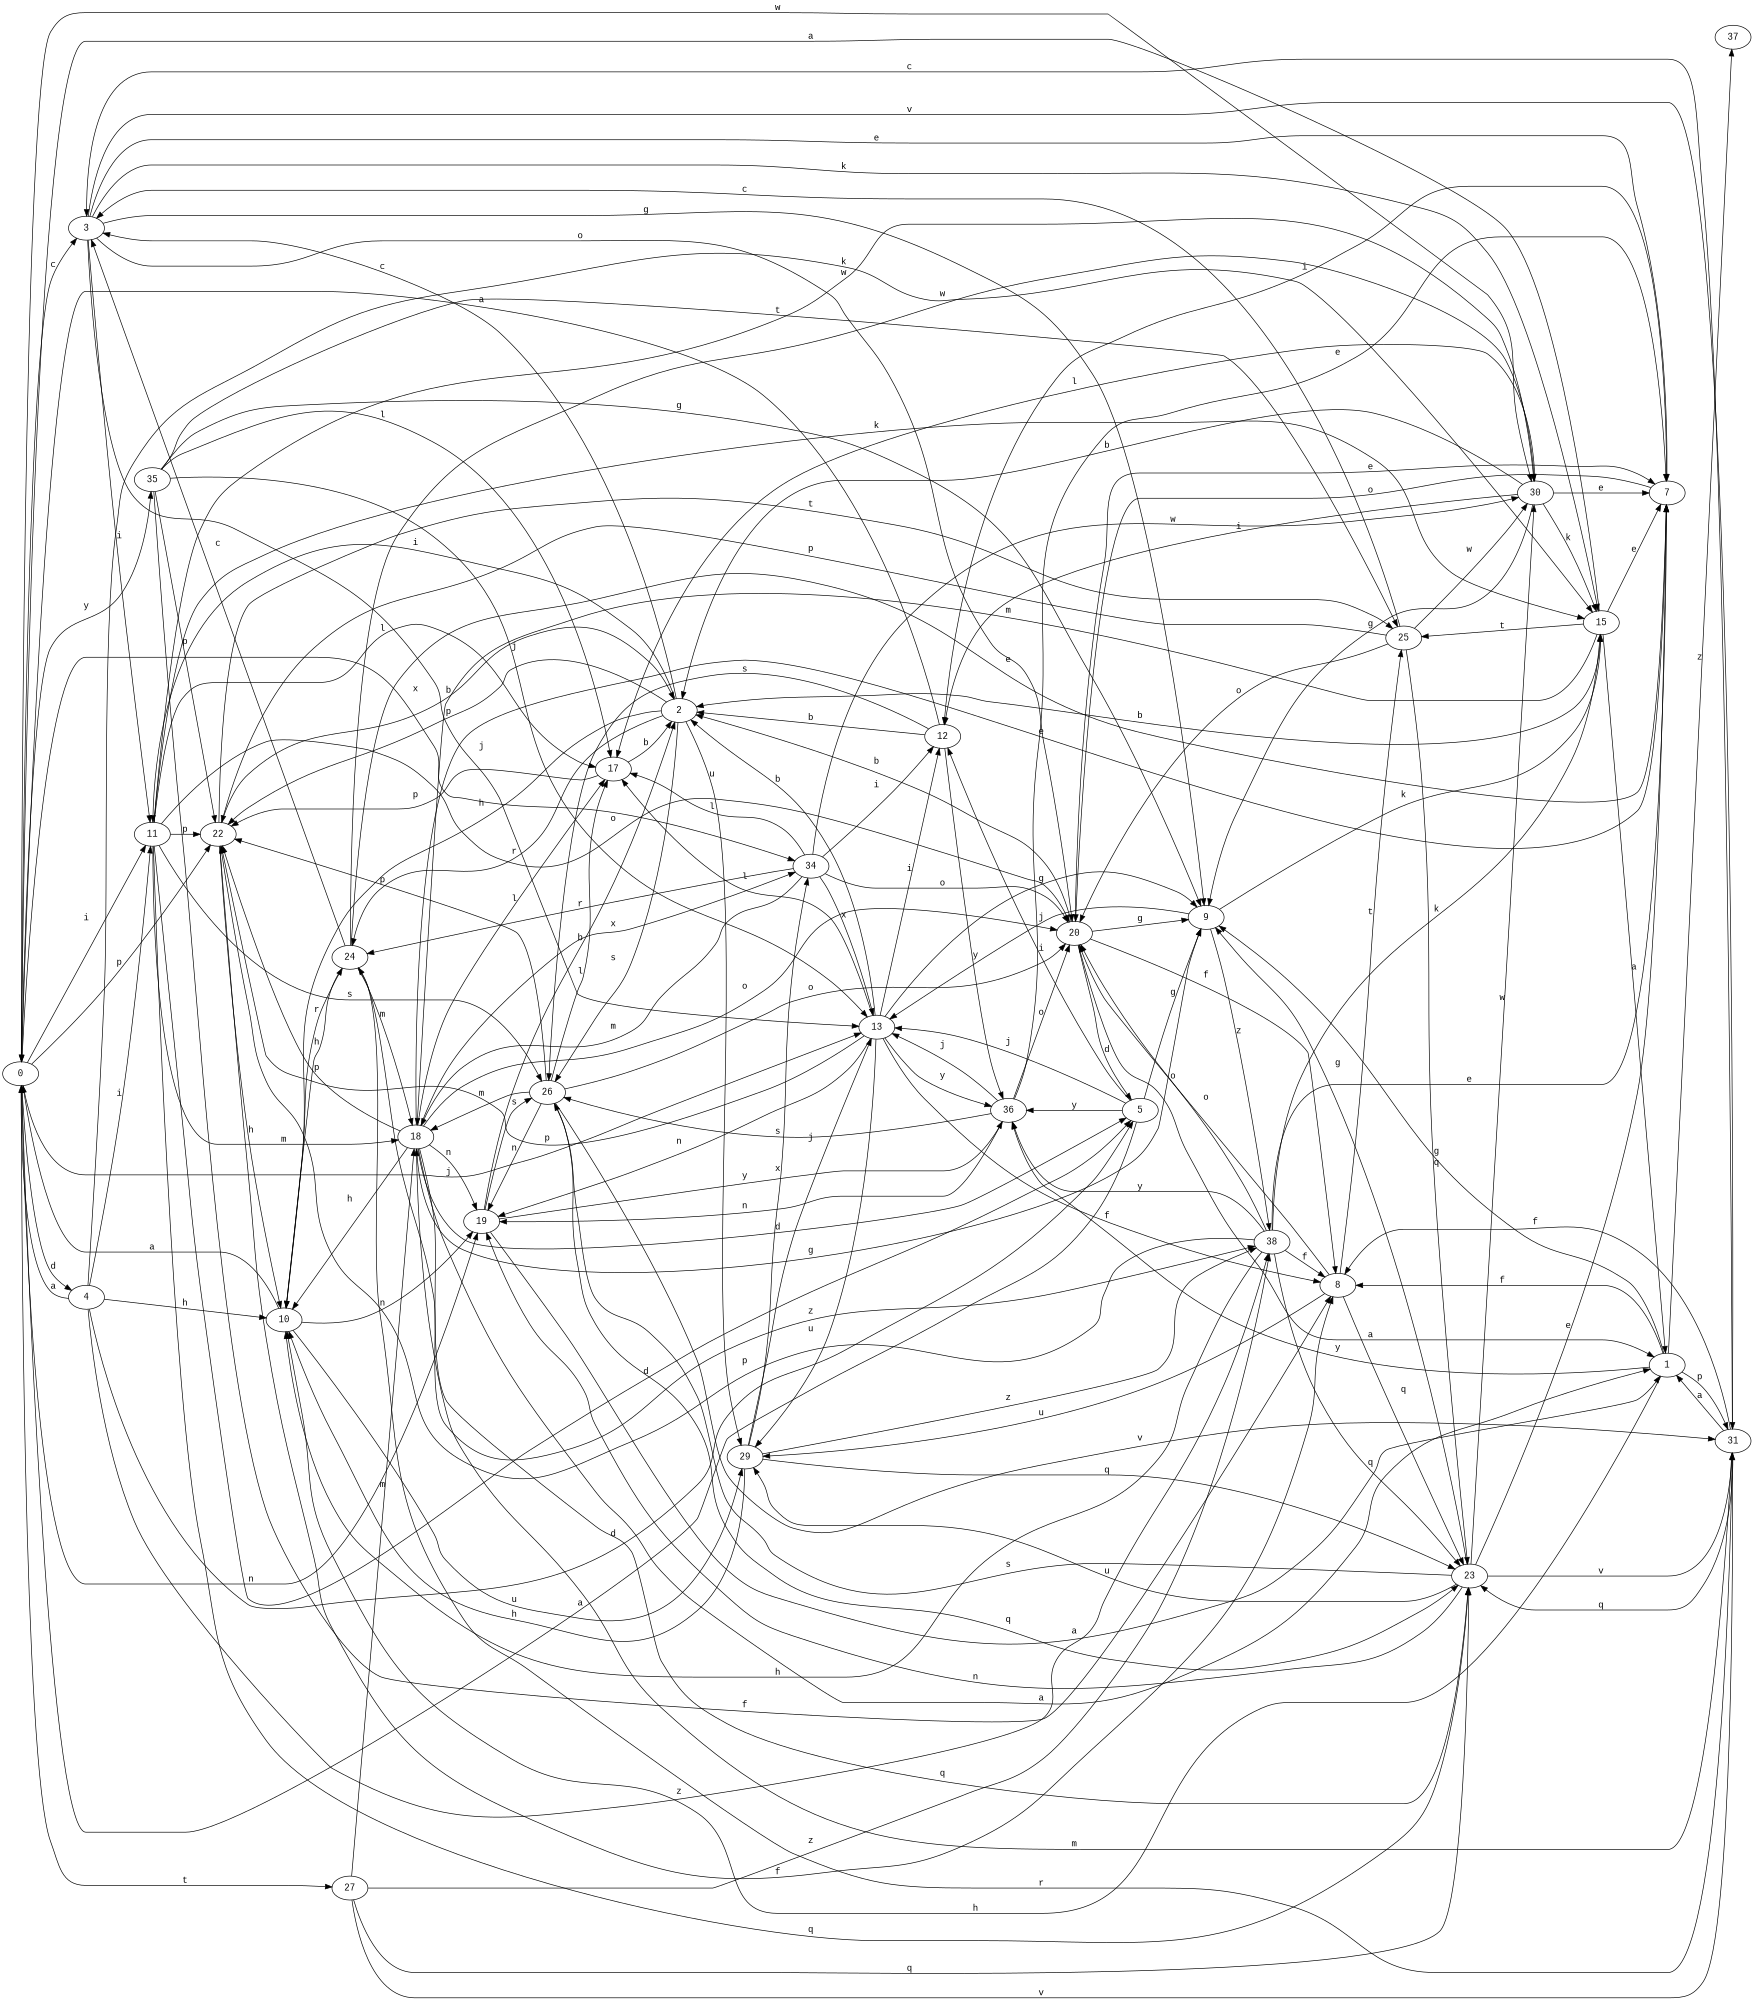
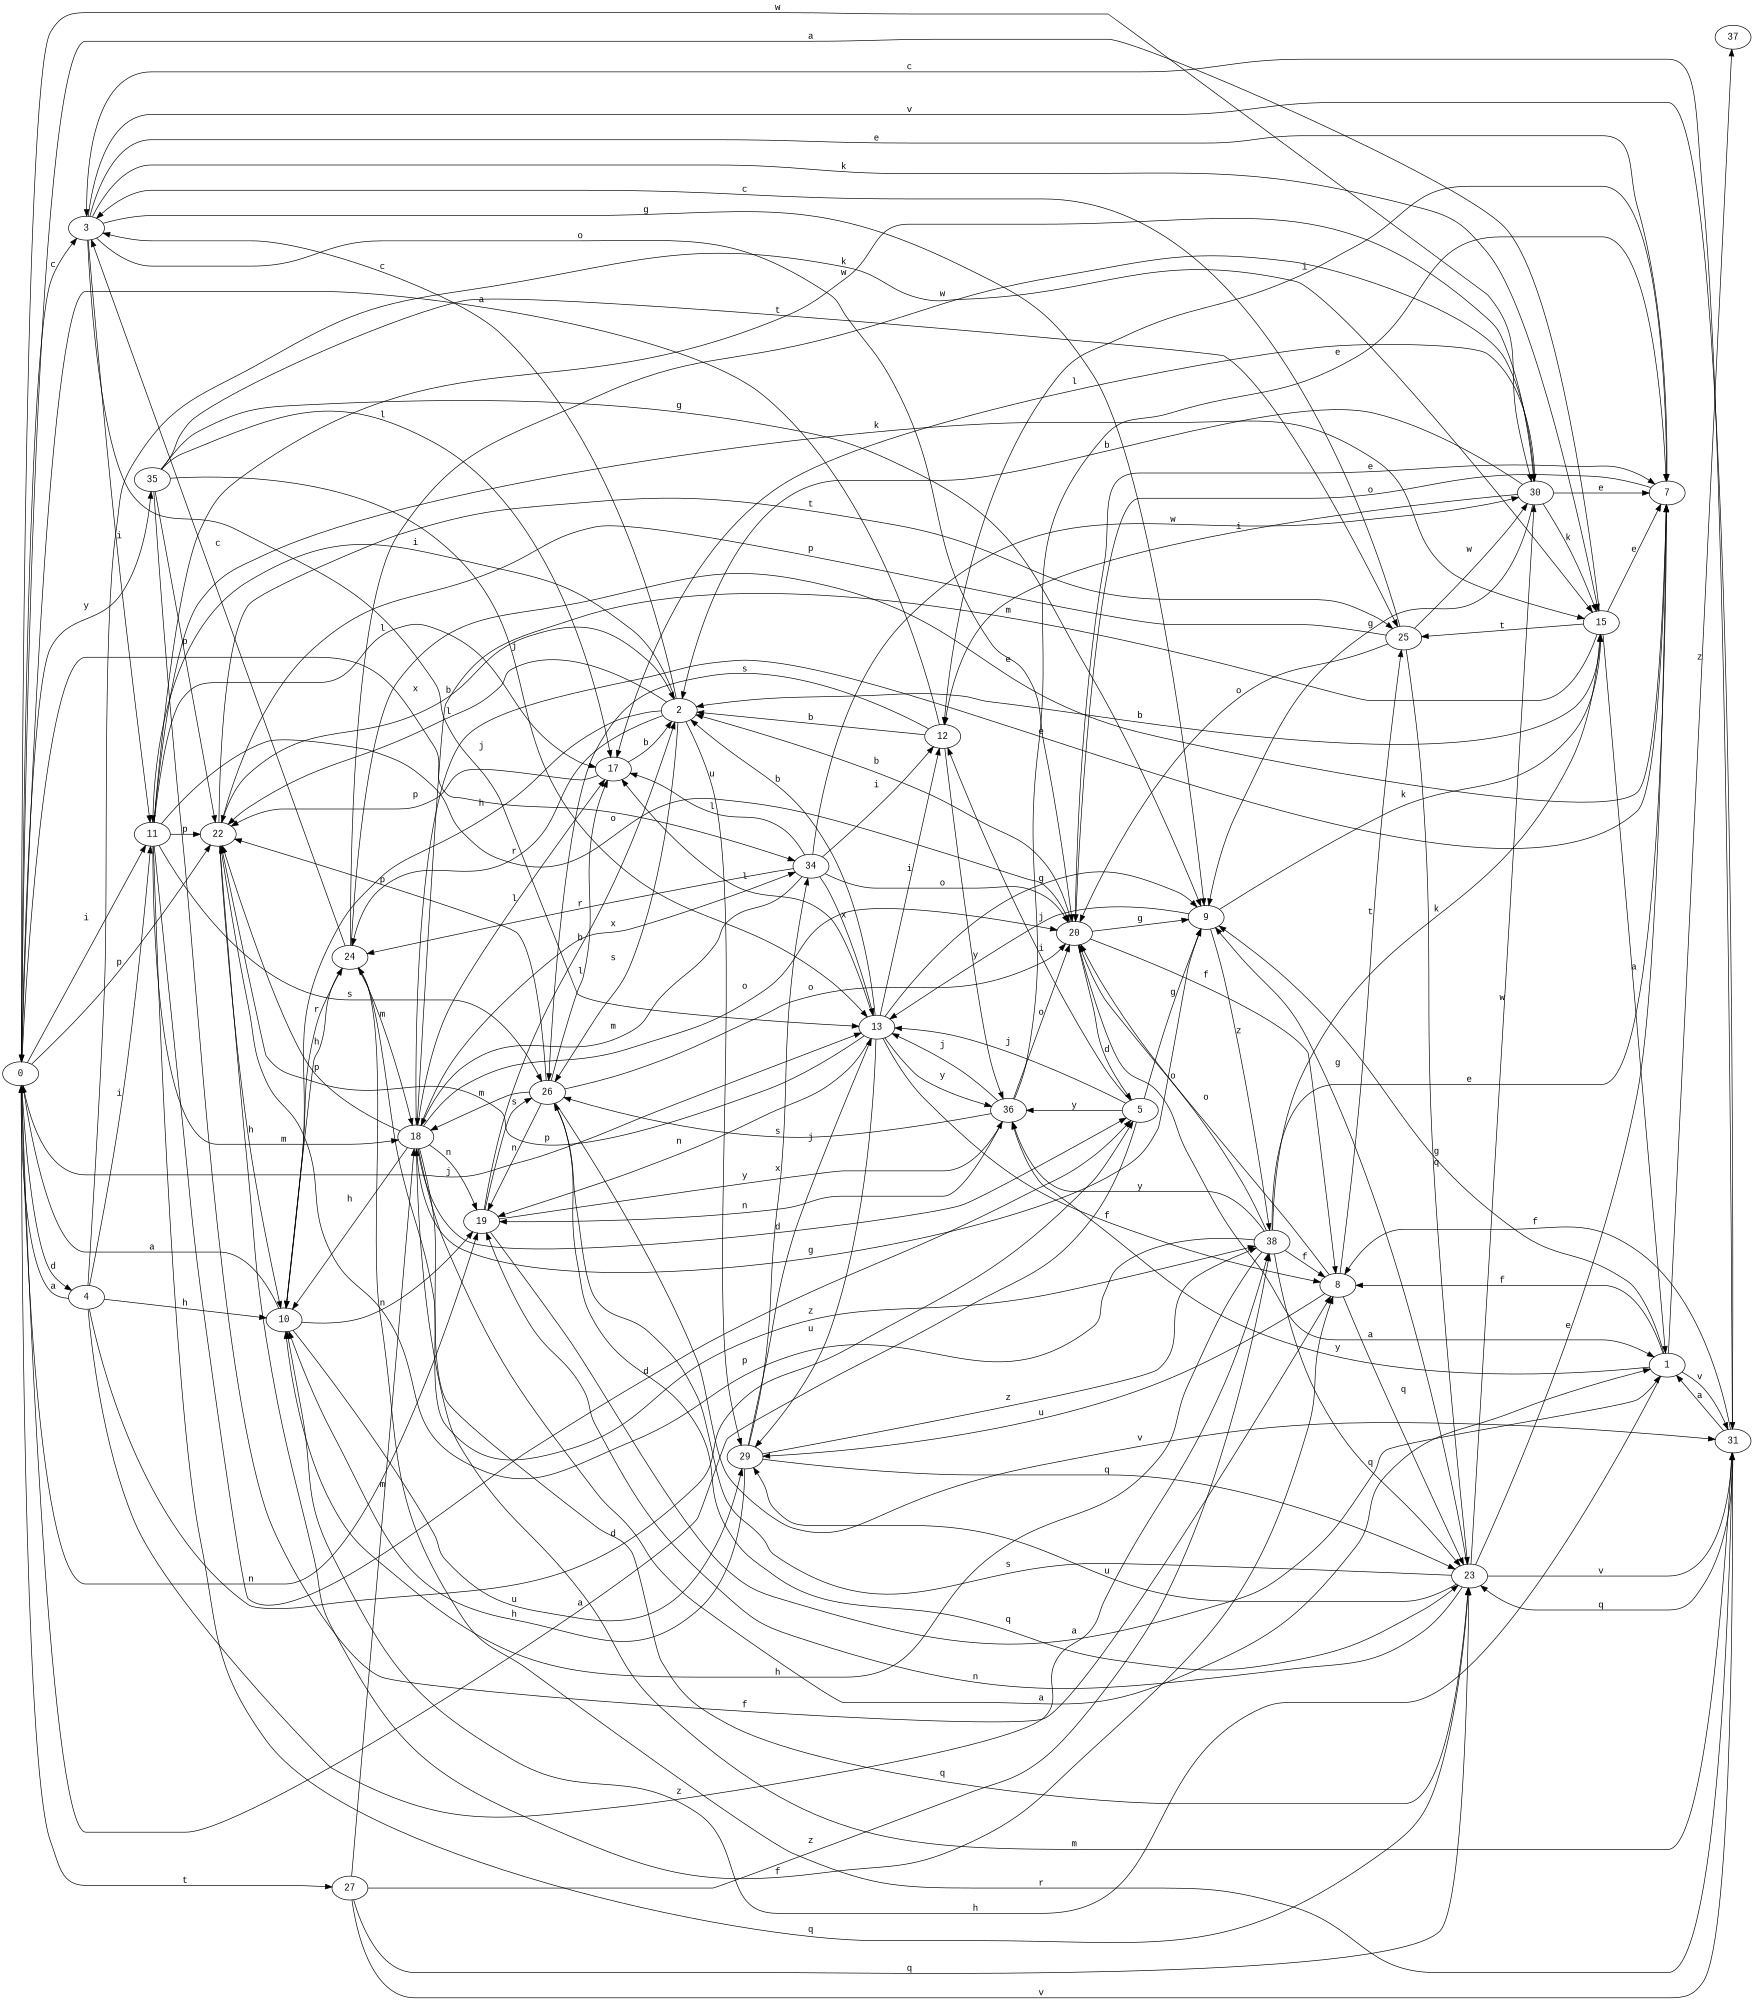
edge "2" -> "22": label "p" -> "l"
edge "1" -> "31": label "p" -> "v"
